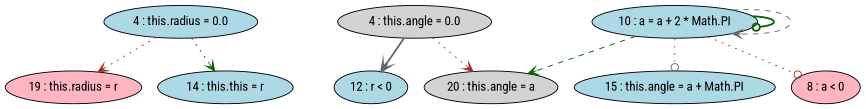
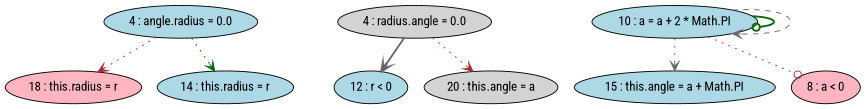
node "4 : this.radius = 0.0": label "4 : this.radius = 0.0" -> "4 : angle.radius = 0.0"
node "4 : this.angle = 0.0": label "4 : this.angle = 0.0" -> "4 : radius.angle = 0.0"
edge "10 : a = a + 2 * Math.PI" -> "15 : this.angle = a + Math.PI": arrowhead odot -> vee
edge "10 : a = a + 2 * Math.PI" -> "20 : this.angle = a": removed
node "19 : this.radius = r": label "19 : this.radius = r" -> "18 : this.radius = r"
node "14 : this.this = r": label "14 : this.this = r" -> "14 : this.radius = r"
